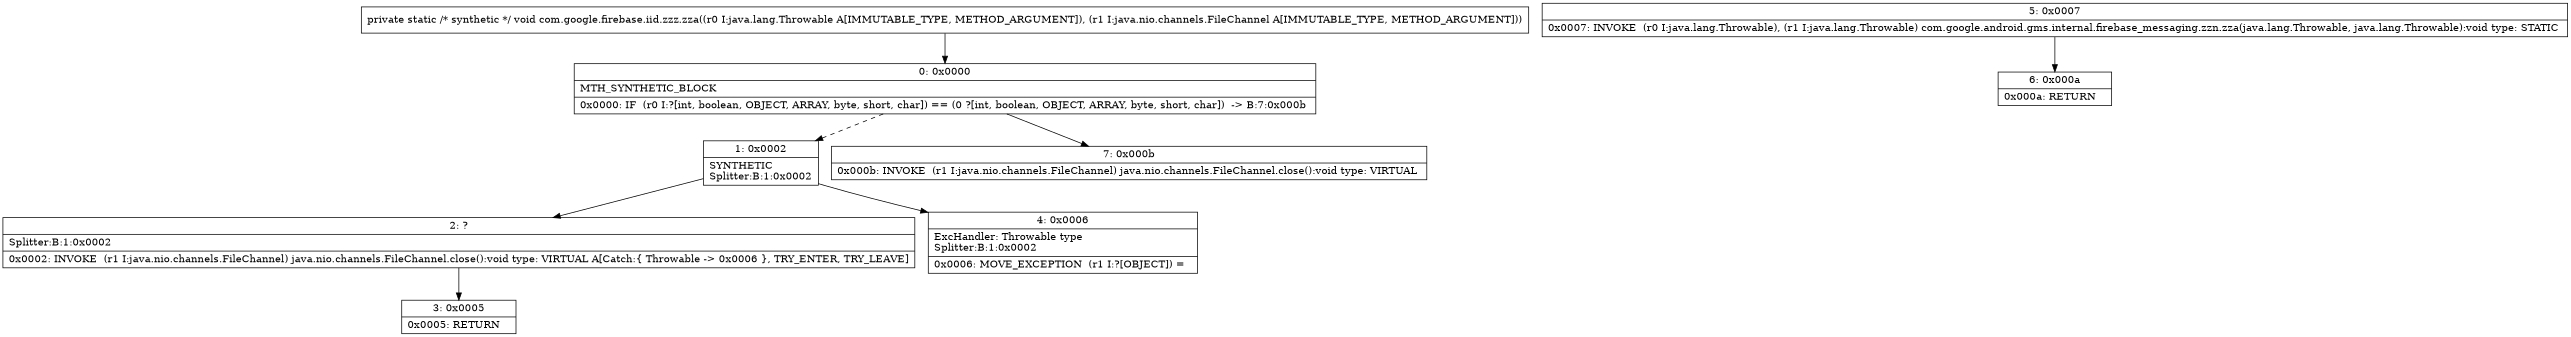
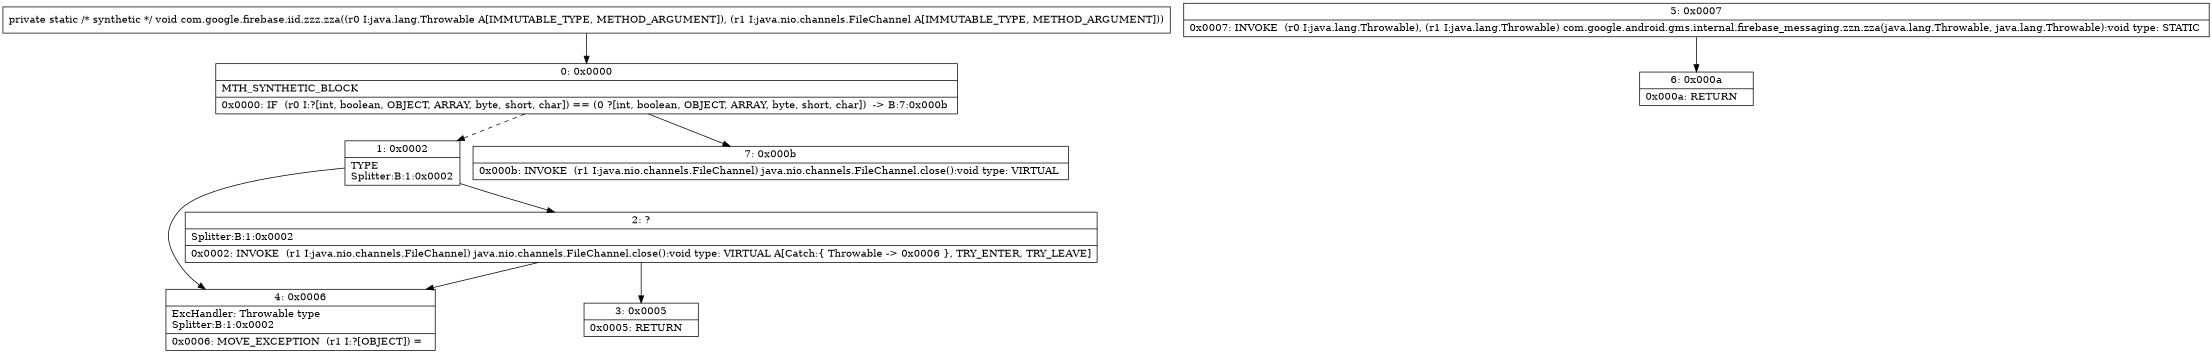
node "1: 0x0002": text "SYNTHETIC" -> "TYPE"
edge "2: ?" -> "4: 0x0006": added
